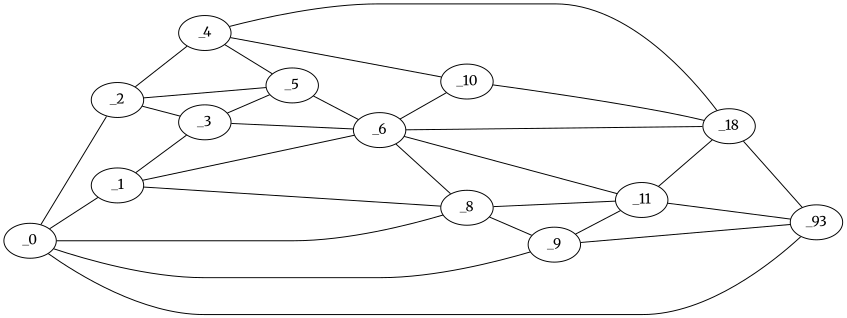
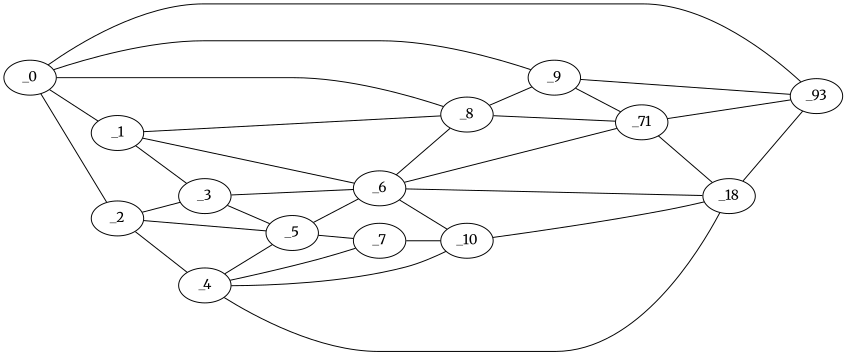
node "_11": label "_11" -> "_71"
node "_7": added
